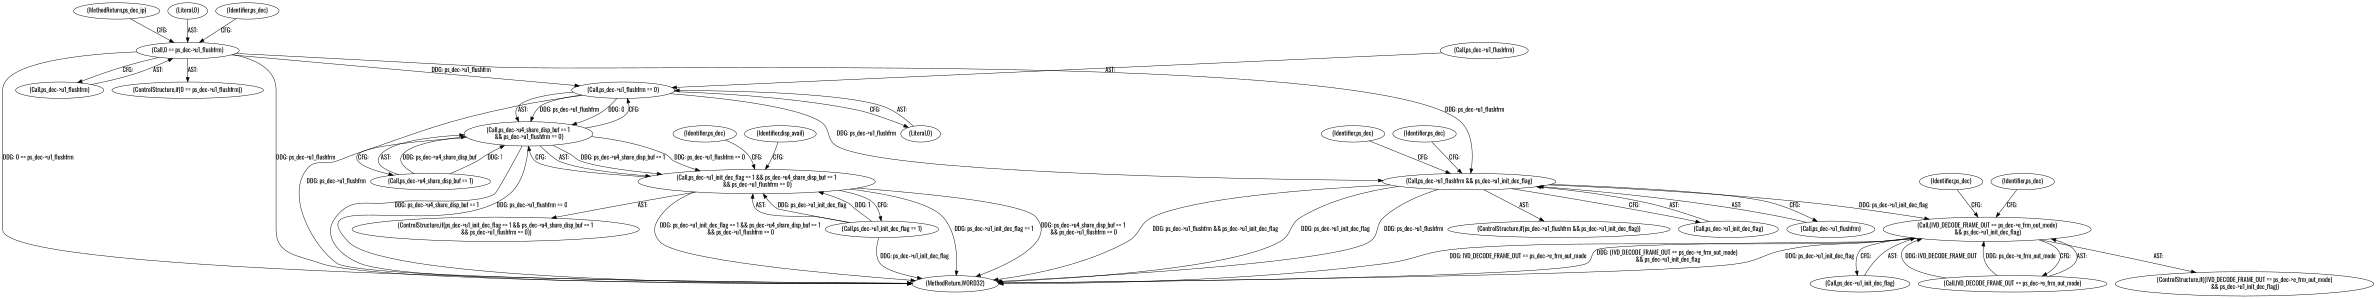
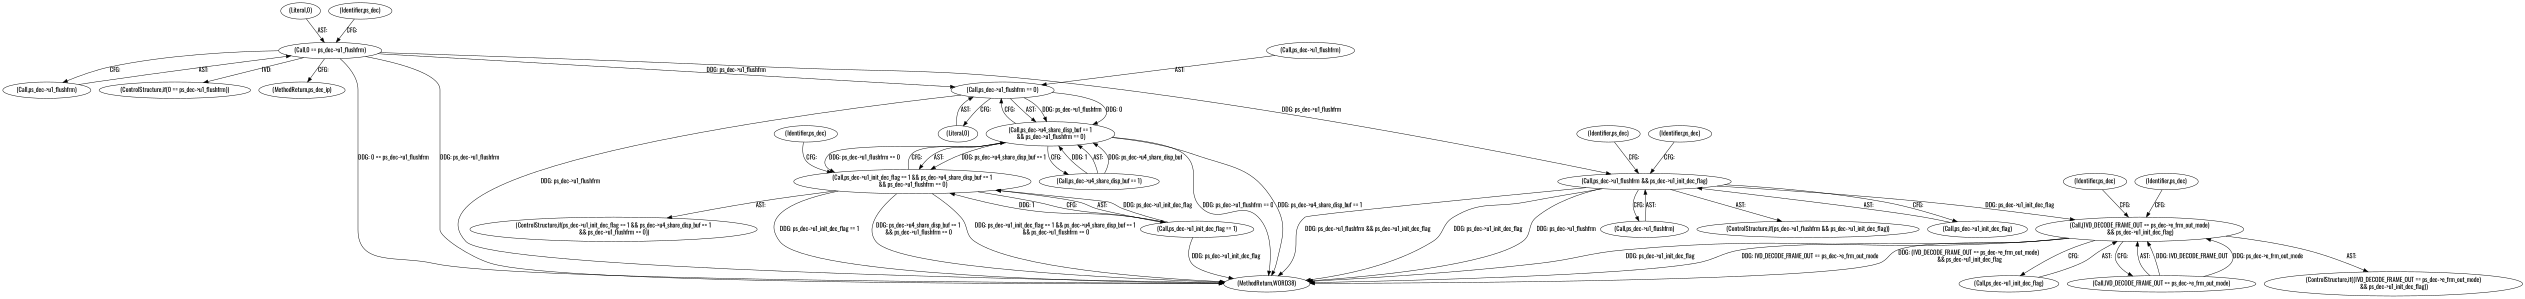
edge "(MethodReturn,ps_dec_ip)" -> "(Call,0 == ps_dec->u1_flushfrm)": reversed
edge "(Call,0 == ps_dec->u1_flushfrm)" -> "(ControlStructure,if(0 == ps_dec->u1_flushfrm))": label "AST: " -> "IVD: "
node "(Identifier,disp_avail)": removed
edge "(Call,ps_dec->u1_flushfrm == 0)" -> "(Call,ps_dec->u1_flushfrm && ps_dec->u1_init_dec_flag)": removed, label "DDG: ps_dec->u1_flushfrm"
node "(MethodReturn,WORD32)": label "(MethodReturn,WORD32)" -> "(MethodReturn,WORD38)"
